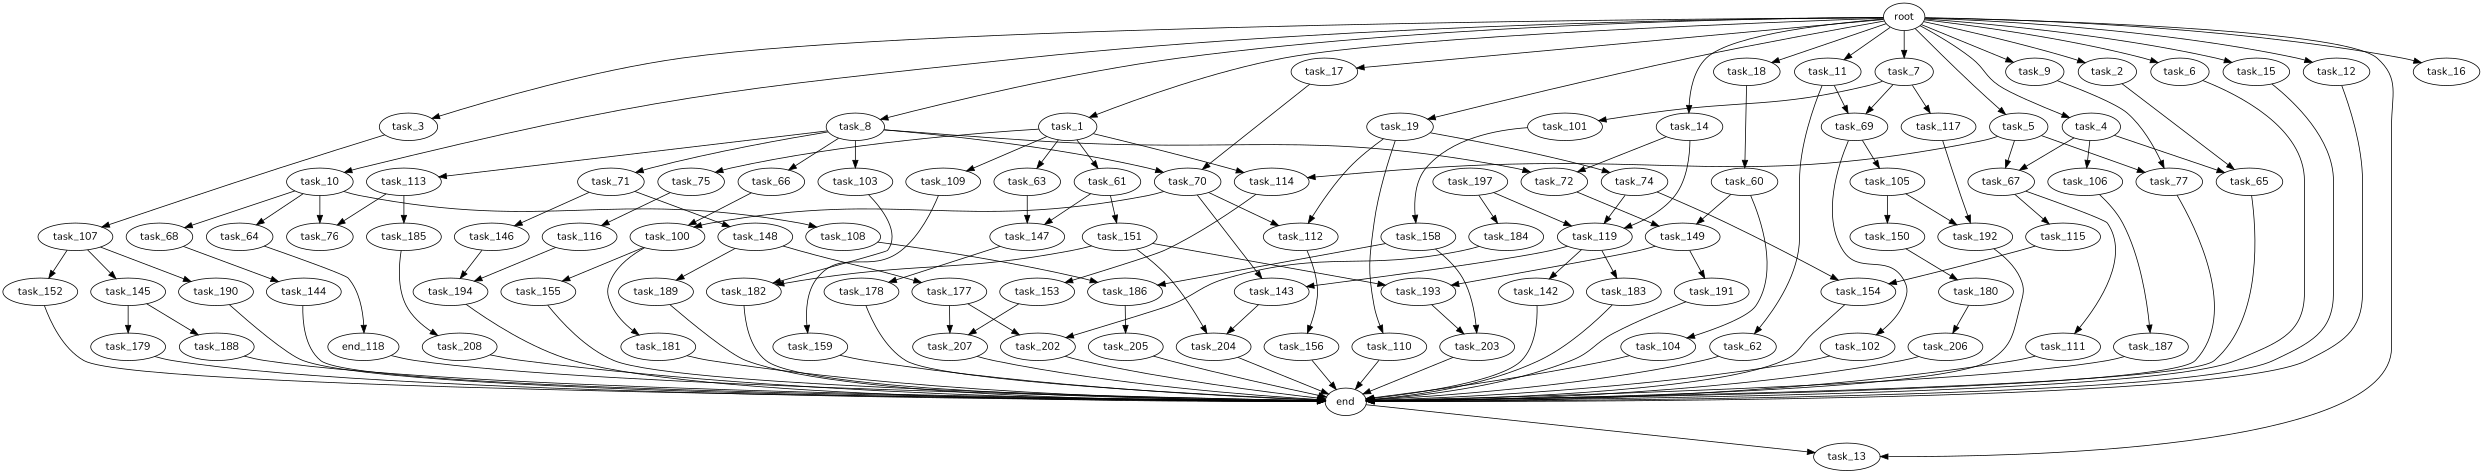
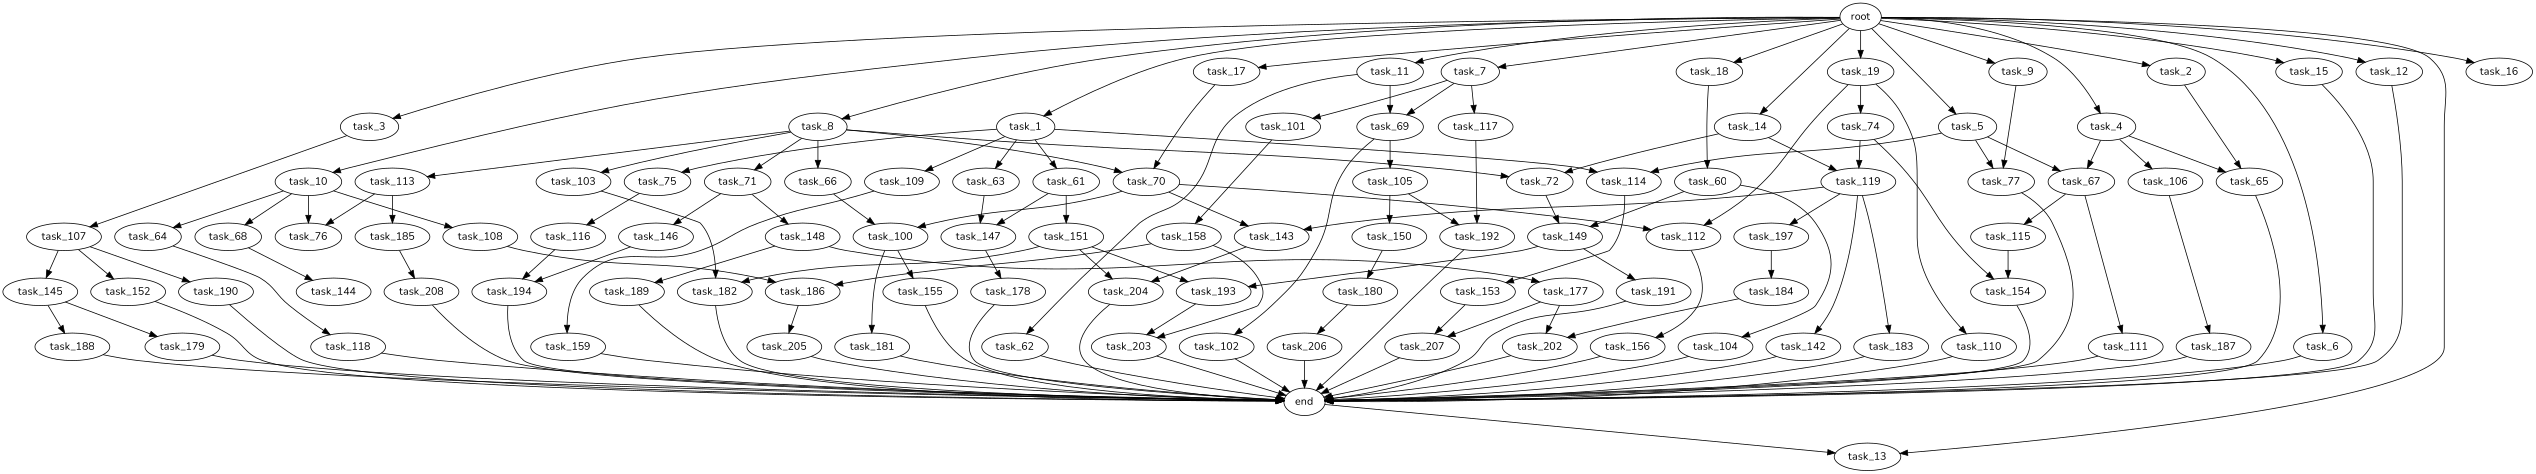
edge "task_197" -> "task_119": reversed
node "end_118": label "end_118" -> "task_118"
edge "task_144" -> "end": removed
